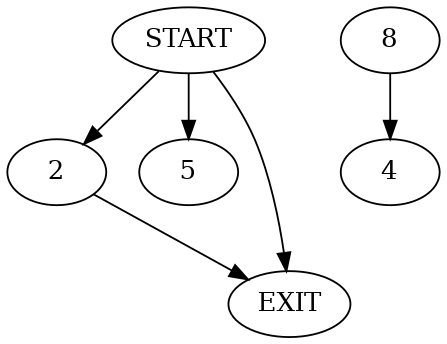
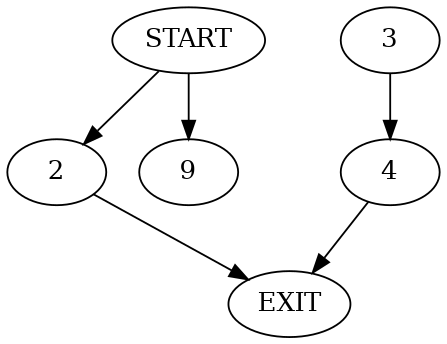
node "8": label "8" -> "3"
edge "START" -> "EXIT": now "4" -> "EXIT"
node "5": label "5" -> "9"
